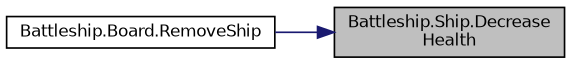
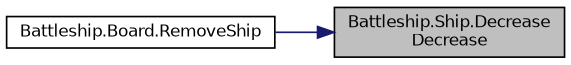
node "Battleship.Ship.Decrease Health": label "Battleship.Ship.Decrease Health" -> "Battleship.Ship.Decrease Decrease"
